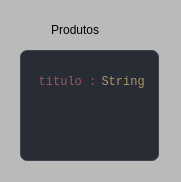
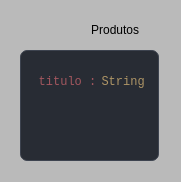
node "Produtos": moved (76, 31) -> (116, 31)
